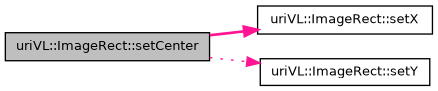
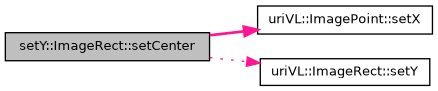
node "uriVL::ImageRect::setX": label "uriVL::ImageRect::setX" -> "uriVL::ImagePoint::setX"
node "uriVL::ImageRect::setCenter": label "uriVL::ImageRect::setCenter" -> "setY::ImageRect::setCenter"
